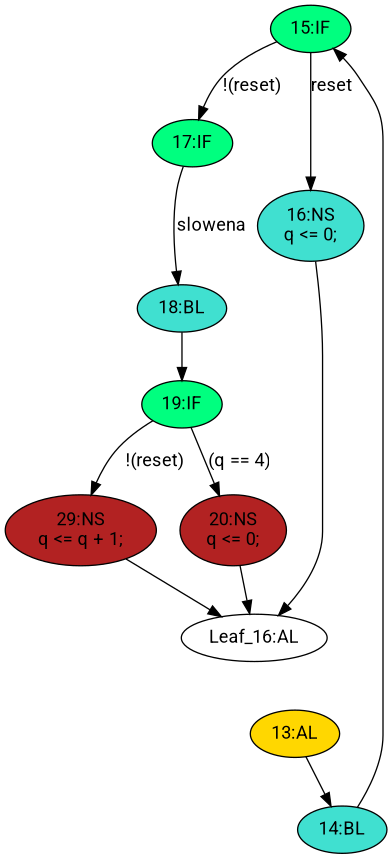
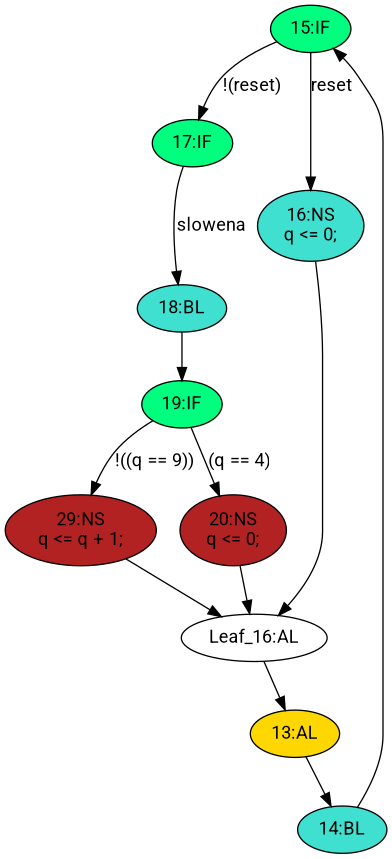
edge "19:IF" -> "29:NS q <= q + 1;": label "!(reset)" -> "!((q == 9))"
edge "Leaf_16:AL" -> "13:AL": added
